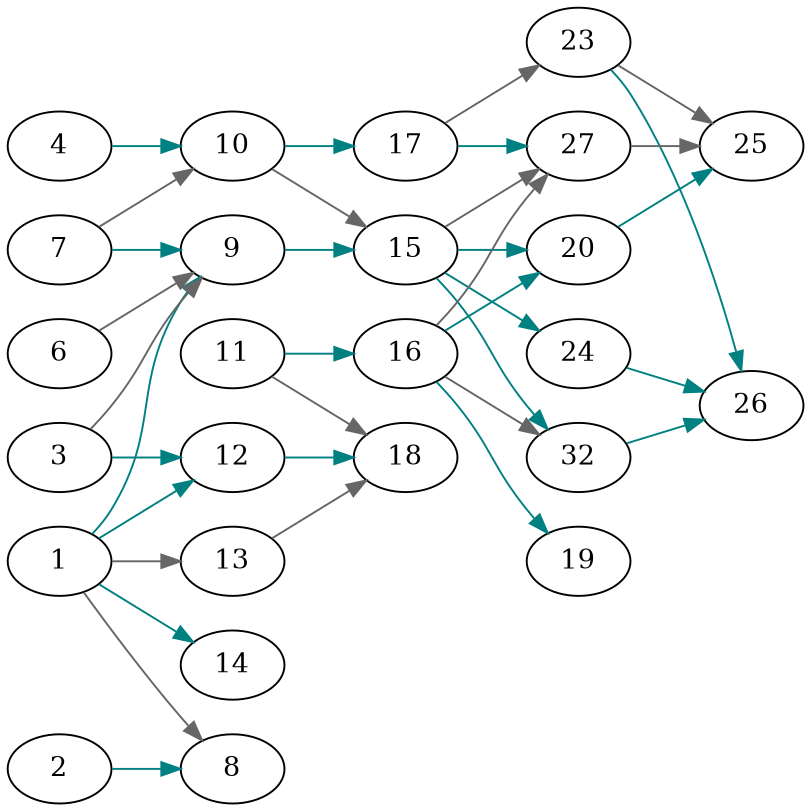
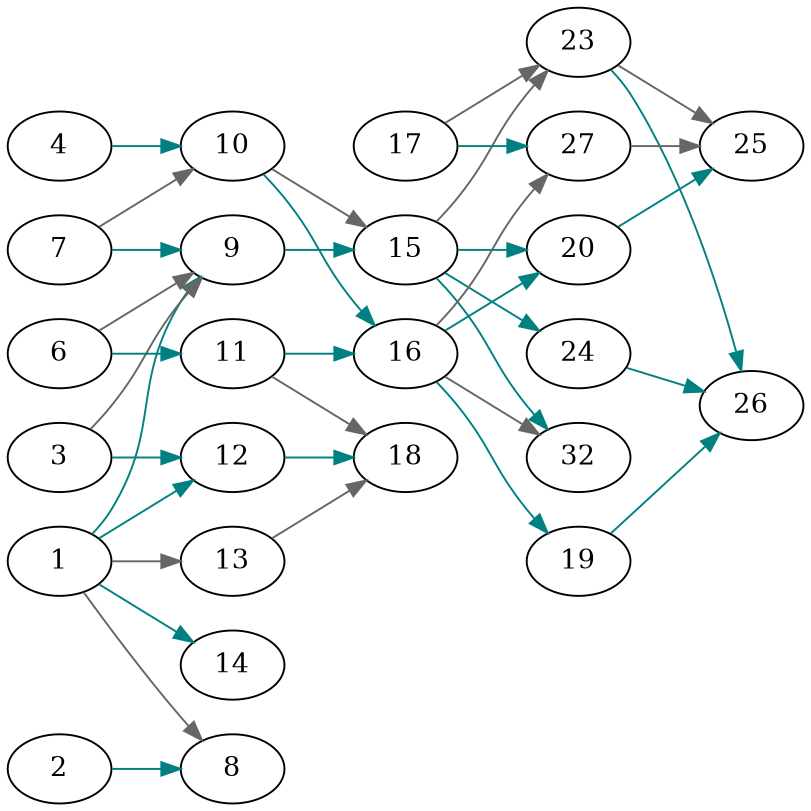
edge "10" -> "17": now "10" -> "16"
edge "15" -> "27": now "15" -> "23"
edge "6" -> "11": added
edge "32" -> "26": now "19" -> "26"
